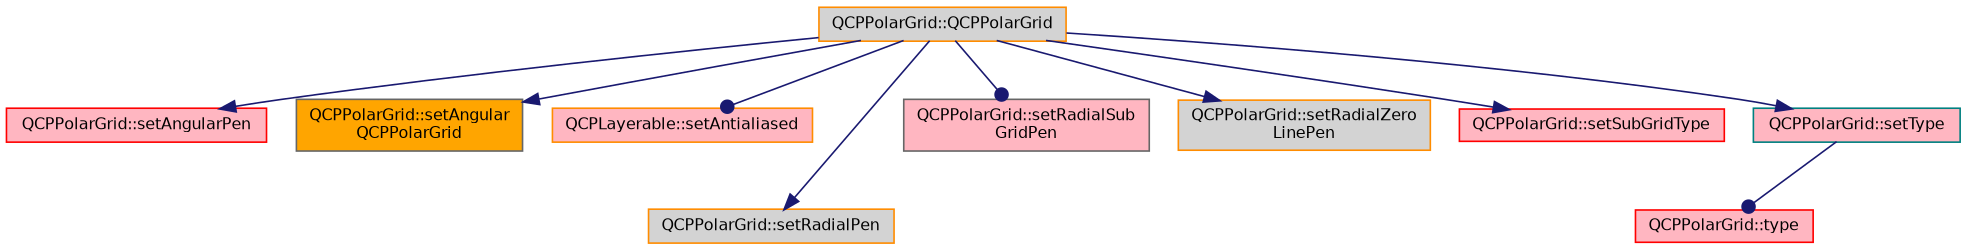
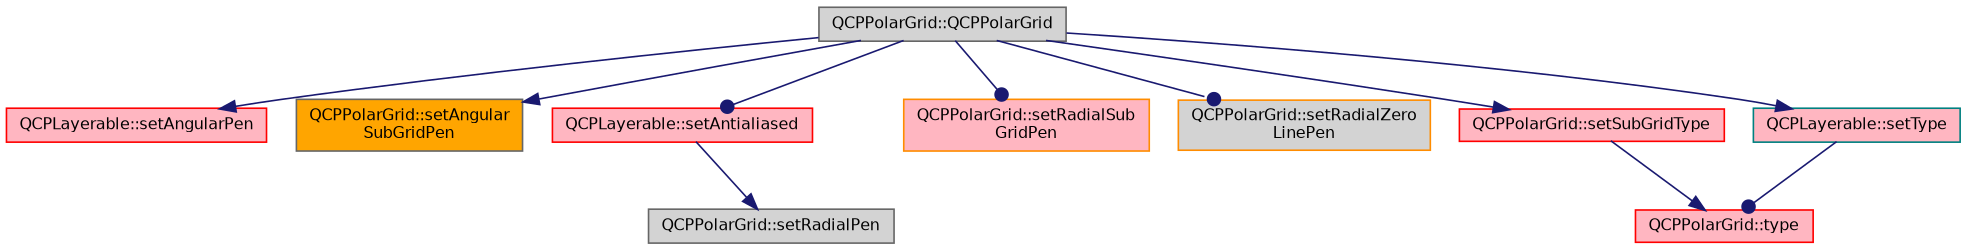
node "QCPPolarGrid::QCPPolarGrid": color darkorange -> gray40
edge "QCPPolarGrid::QCPPolarGrid" -> "QCPPolarGrid::setRadialZero LinePen": arrowhead normal -> dot
edge "QCPPolarGrid::QCPPolarGrid" -> "QCPPolarGrid::setRadialPen": now "QCPLayerable::setAntialiased" -> "QCPPolarGrid::setRadialPen"
node "QCPPolarGrid::setAngularPen": label "QCPPolarGrid::setAngularPen" -> "QCPLayerable::setAngularPen"
node "QCPPolarGrid::setAngular QCPPolarGrid": label "QCPPolarGrid::setAngular QCPPolarGrid" -> "QCPPolarGrid::setAngular SubGridPen"
node "QCPLayerable::setAntialiased": color darkorange -> red
node "QCPPolarGrid::setRadialSub GridPen": color gray40 -> darkorange
node "QCPPolarGrid::setType": label "QCPPolarGrid::setType" -> "QCPLayerable::setType"
edge "QCPPolarGrid::setSubGridType" -> "QCPPolarGrid::type": added
node "QCPPolarGrid::setRadialPen": color darkorange -> gray40
